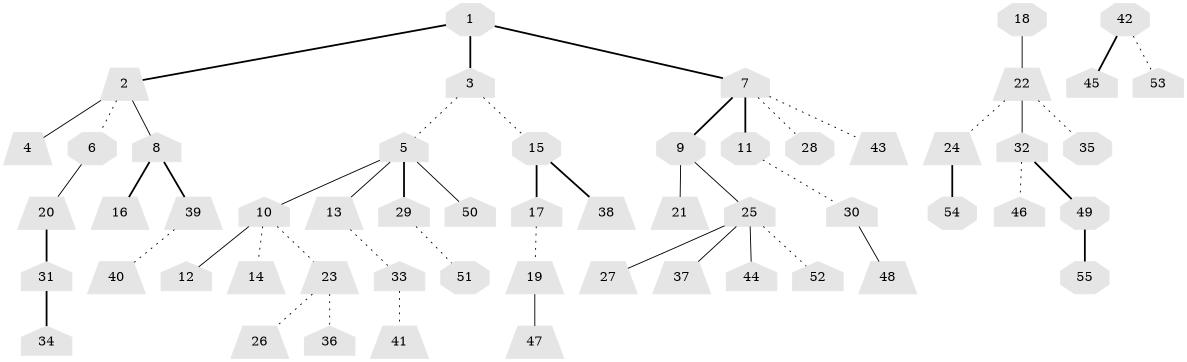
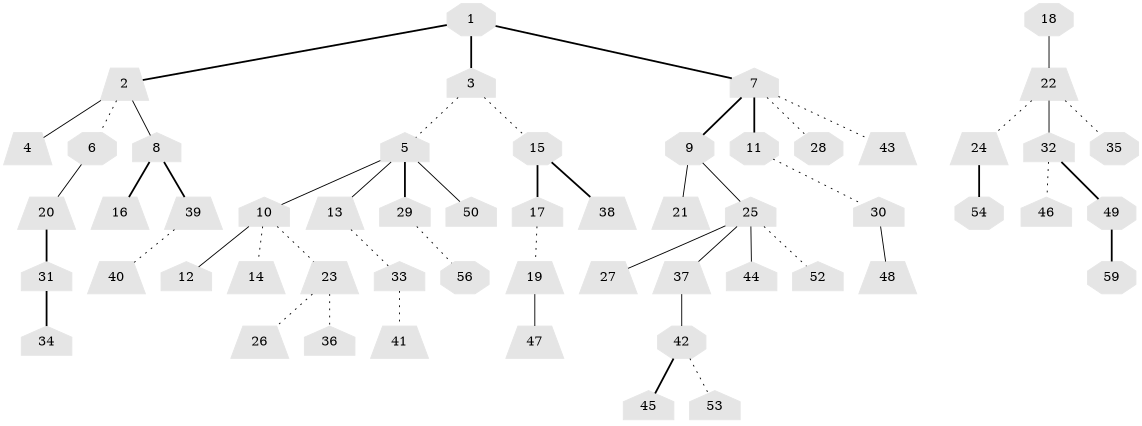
node "51": label "51" -> "56"
node "55": label "55" -> "59"
edge "37" -- "42": added
